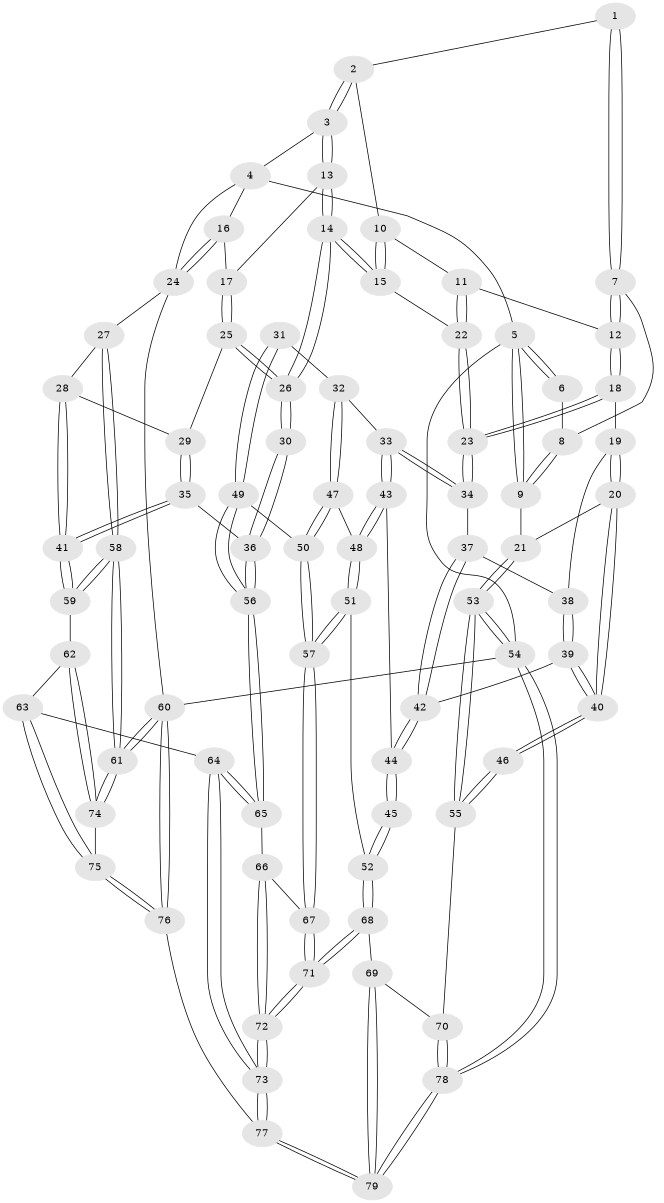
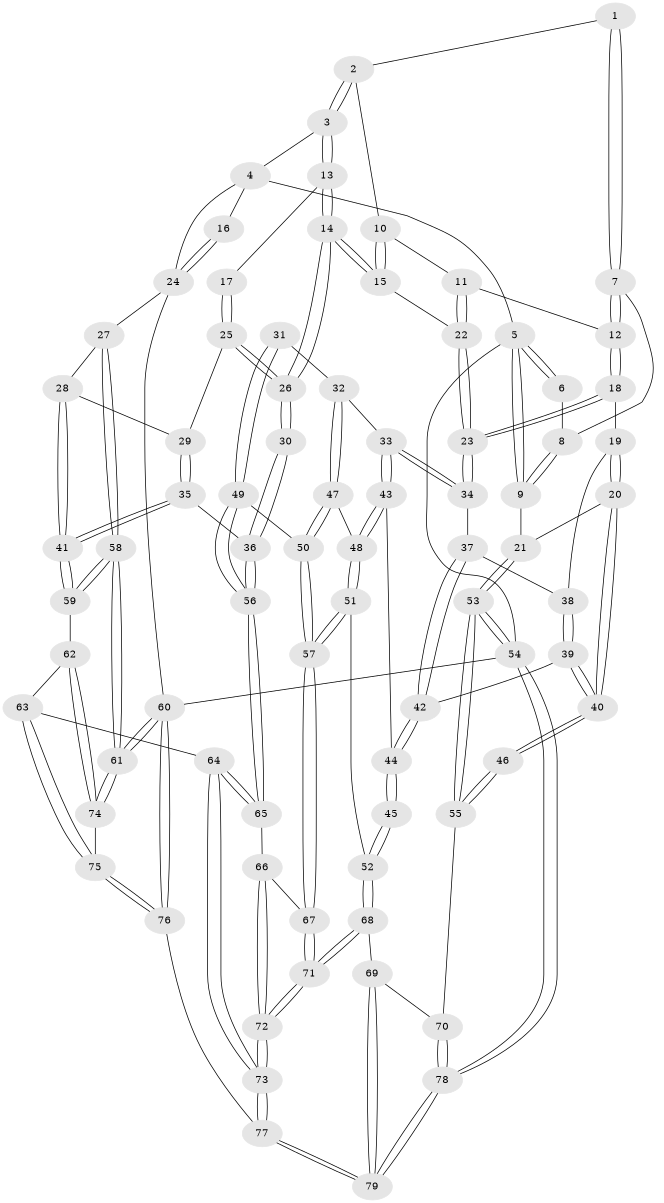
edge "16" -- "17": removed
